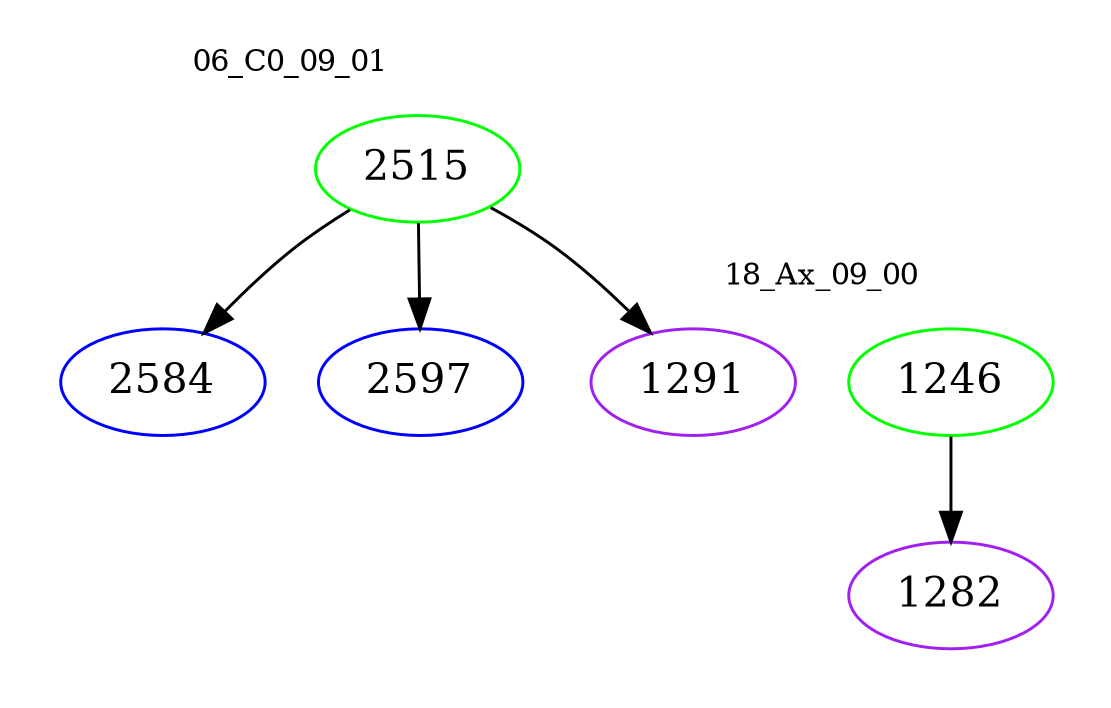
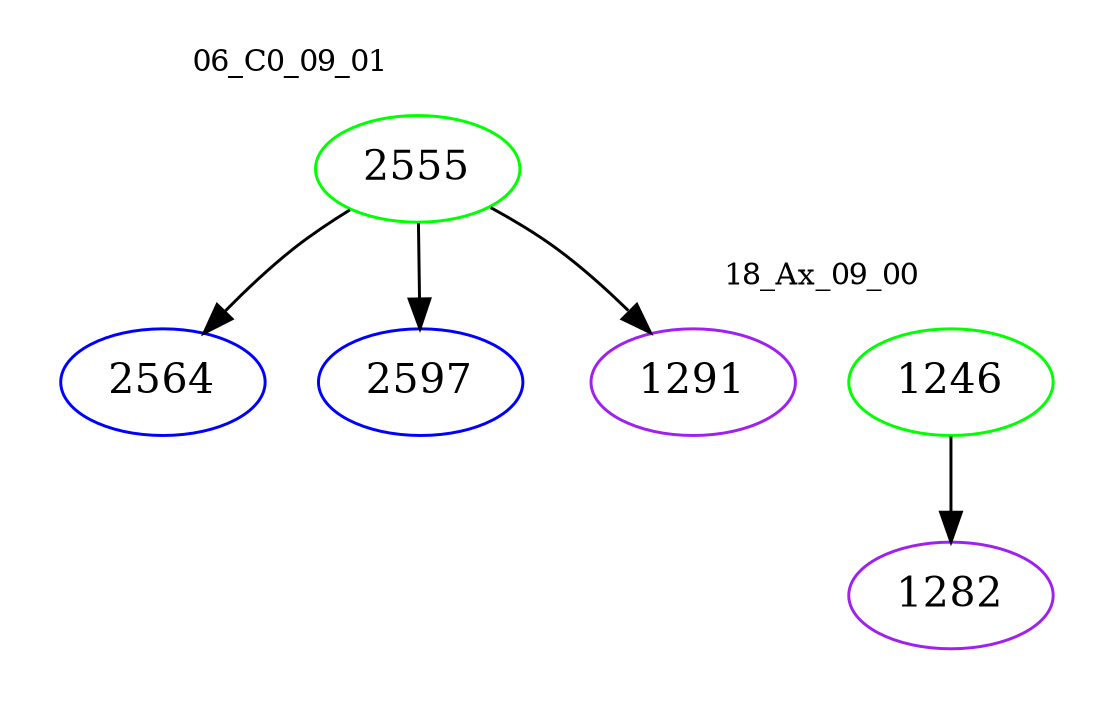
node "2515": label "2515" -> "2555"
node "2584": label "2584" -> "2564"
